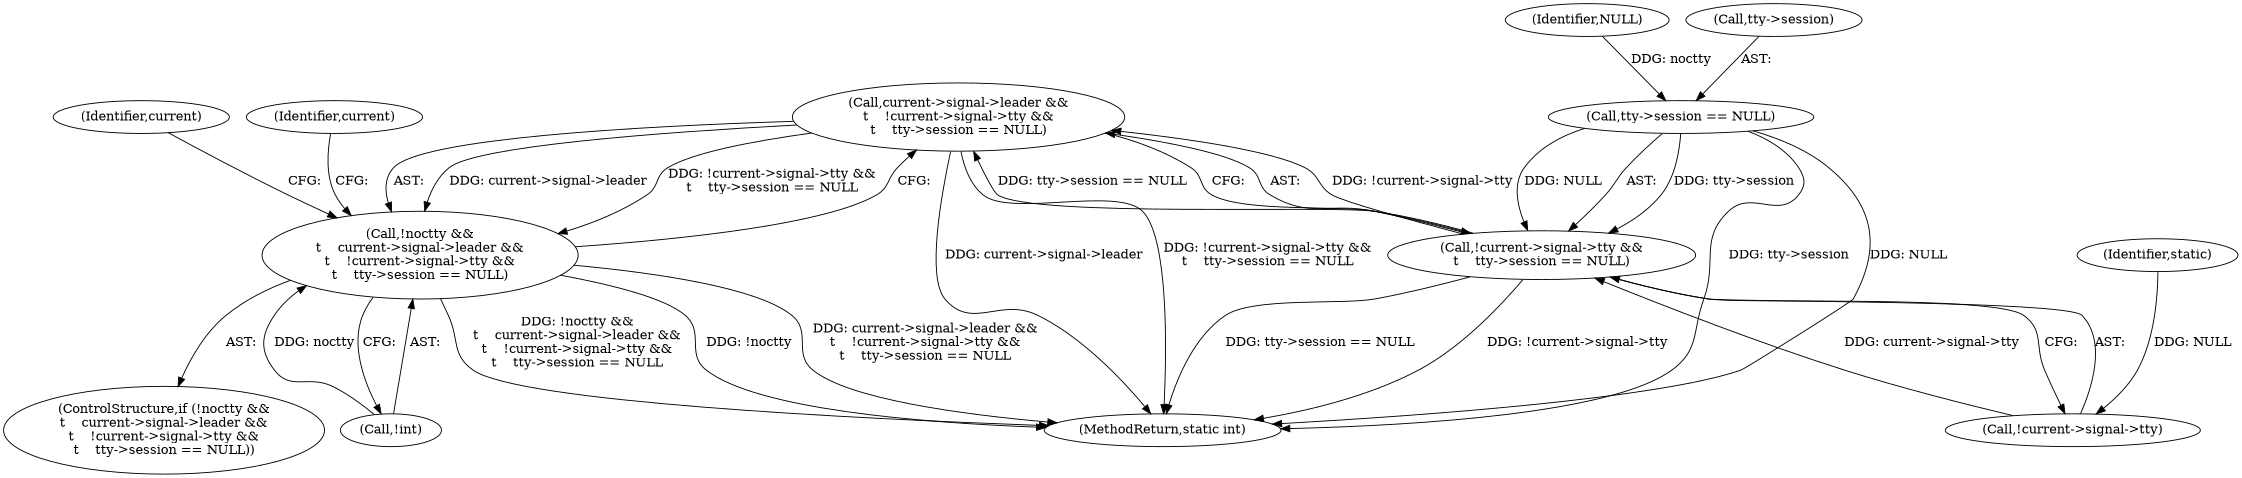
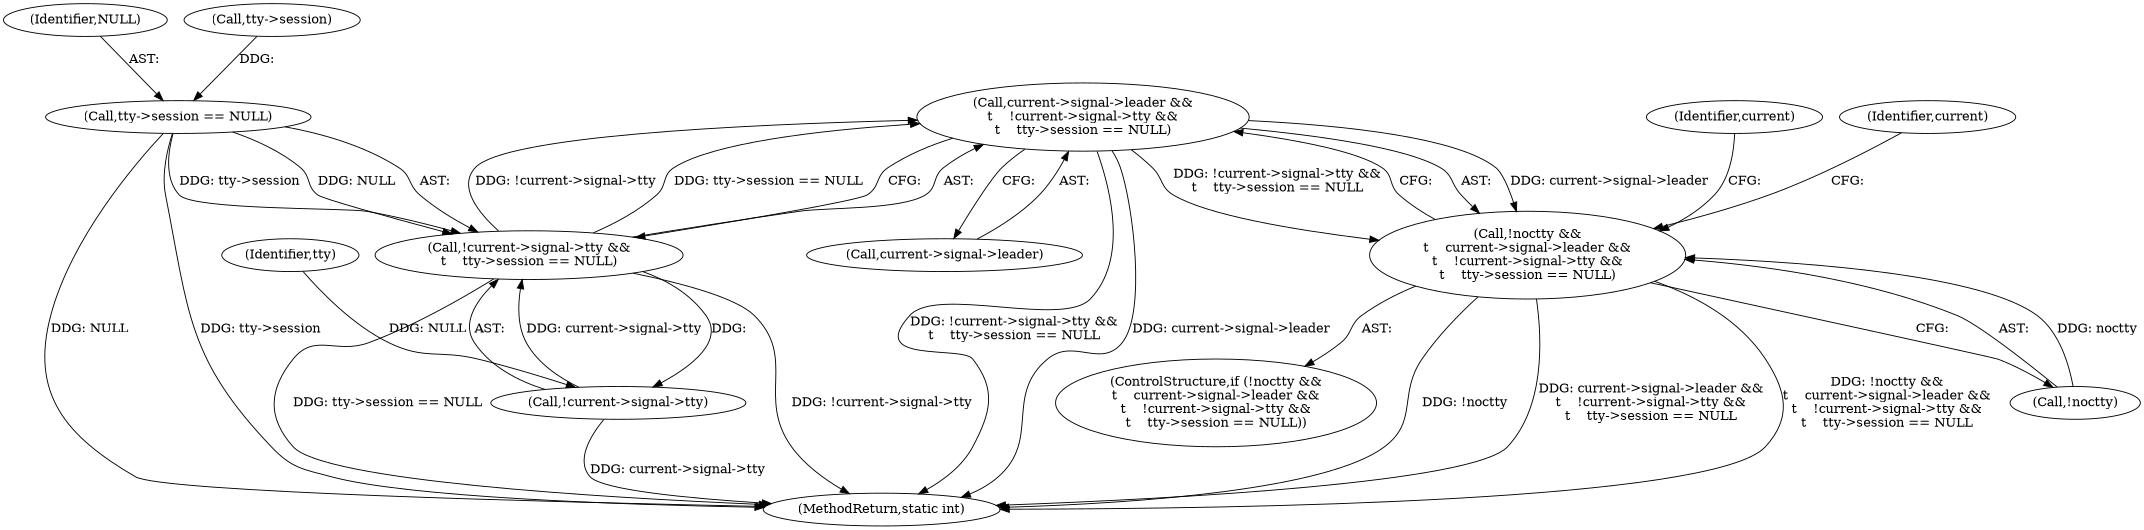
edge "(Identifier,NULL)" -> "(Call,tty->session == NULL)": label "DDG: noctty" -> "AST: "
edge "(Call,tty->session)" -> "(Call,tty->session == NULL)": label "AST: " -> "DDG: "
node "(Call,current->signal->leader)": added
node "(Identifier,static)": label "(Identifier,static)" -> "(Identifier,tty)"
edge "(Call,!current->signal->tty && t    tty->session == NULL)" -> "(Call,!current->signal->tty)": label "CFG: " -> "DDG: "
node "(Call,!int)": label "(Call,!int)" -> "(Call,!noctty)"
edge "(Call,!current->signal->tty)" -> "(MethodReturn,static int)": added, label "DDG: current->signal->tty"
